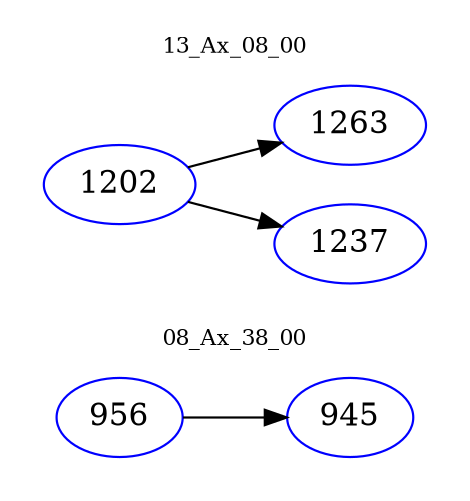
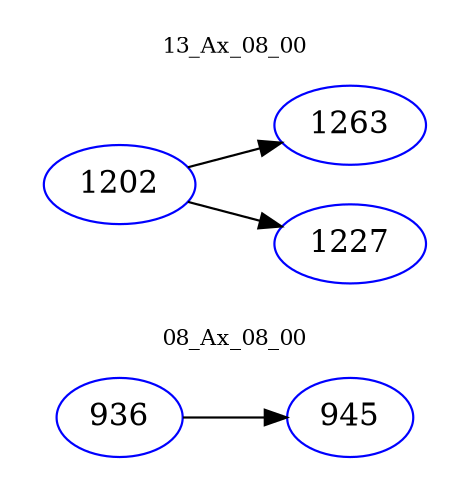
node "1237": label "1237" -> "1227"
cluster "08_Ax_38_00": label "08_Ax_38_00" -> "08_Ax_08_00"
node "956": label "956" -> "936"
